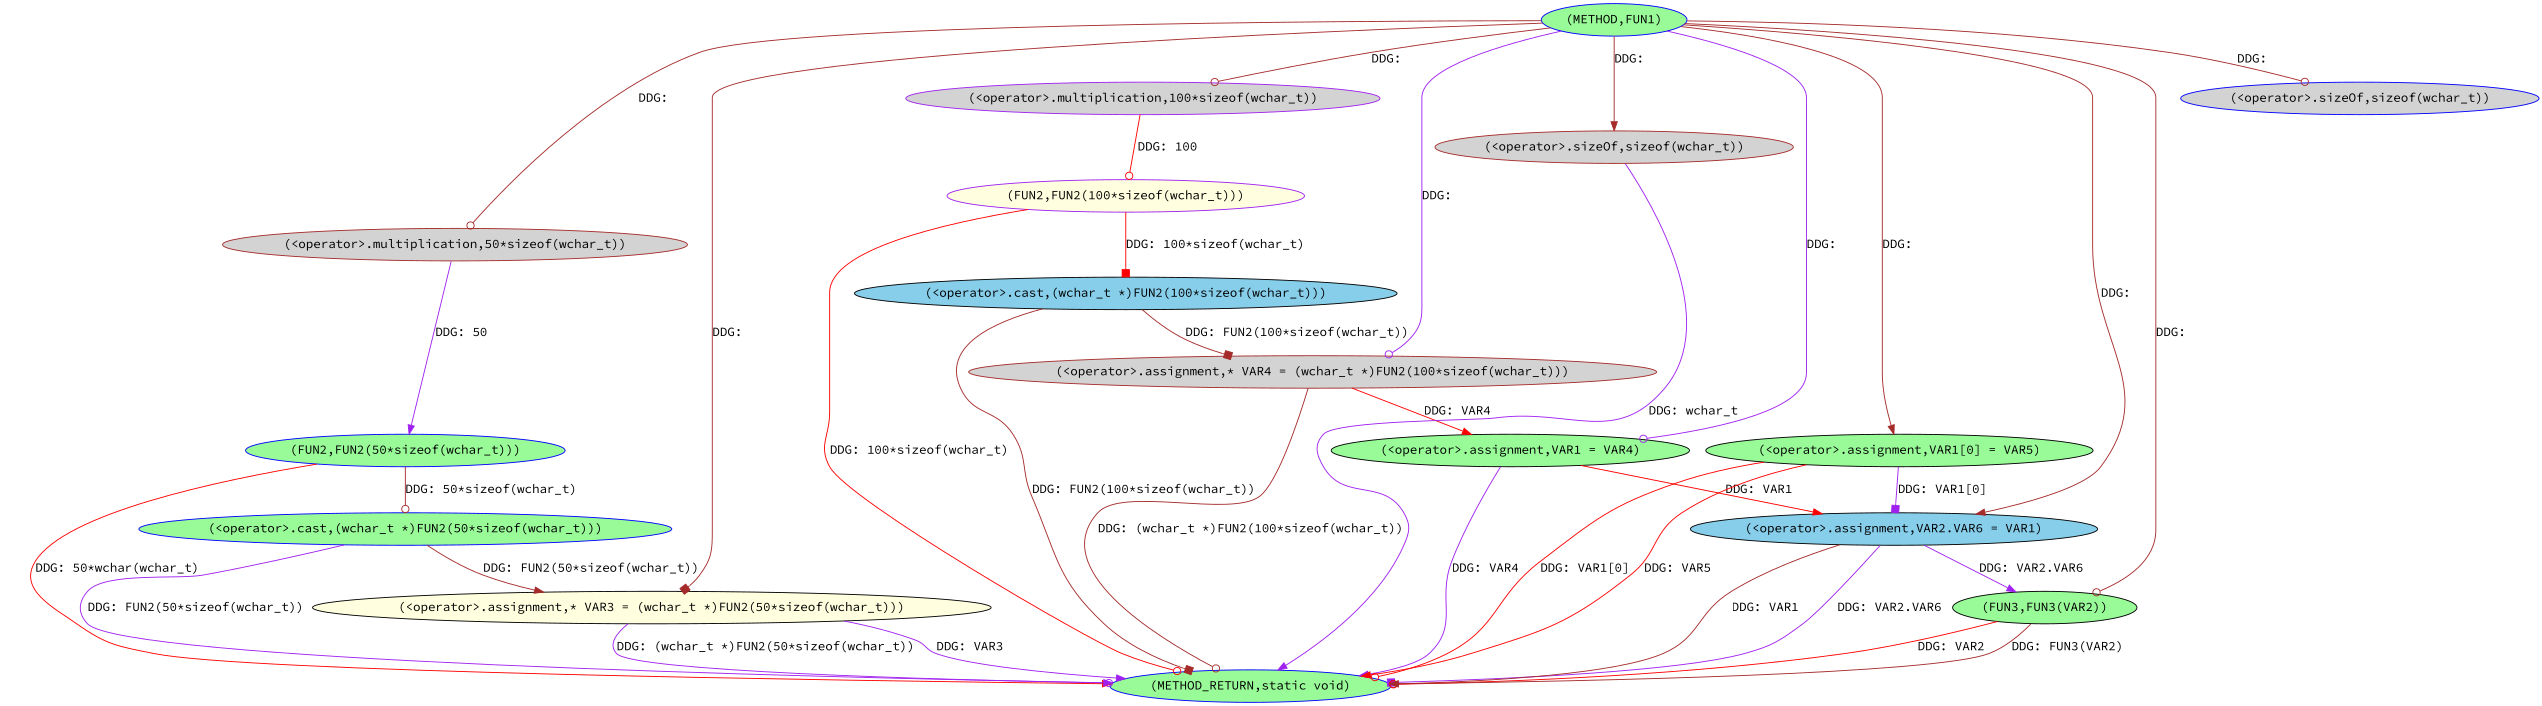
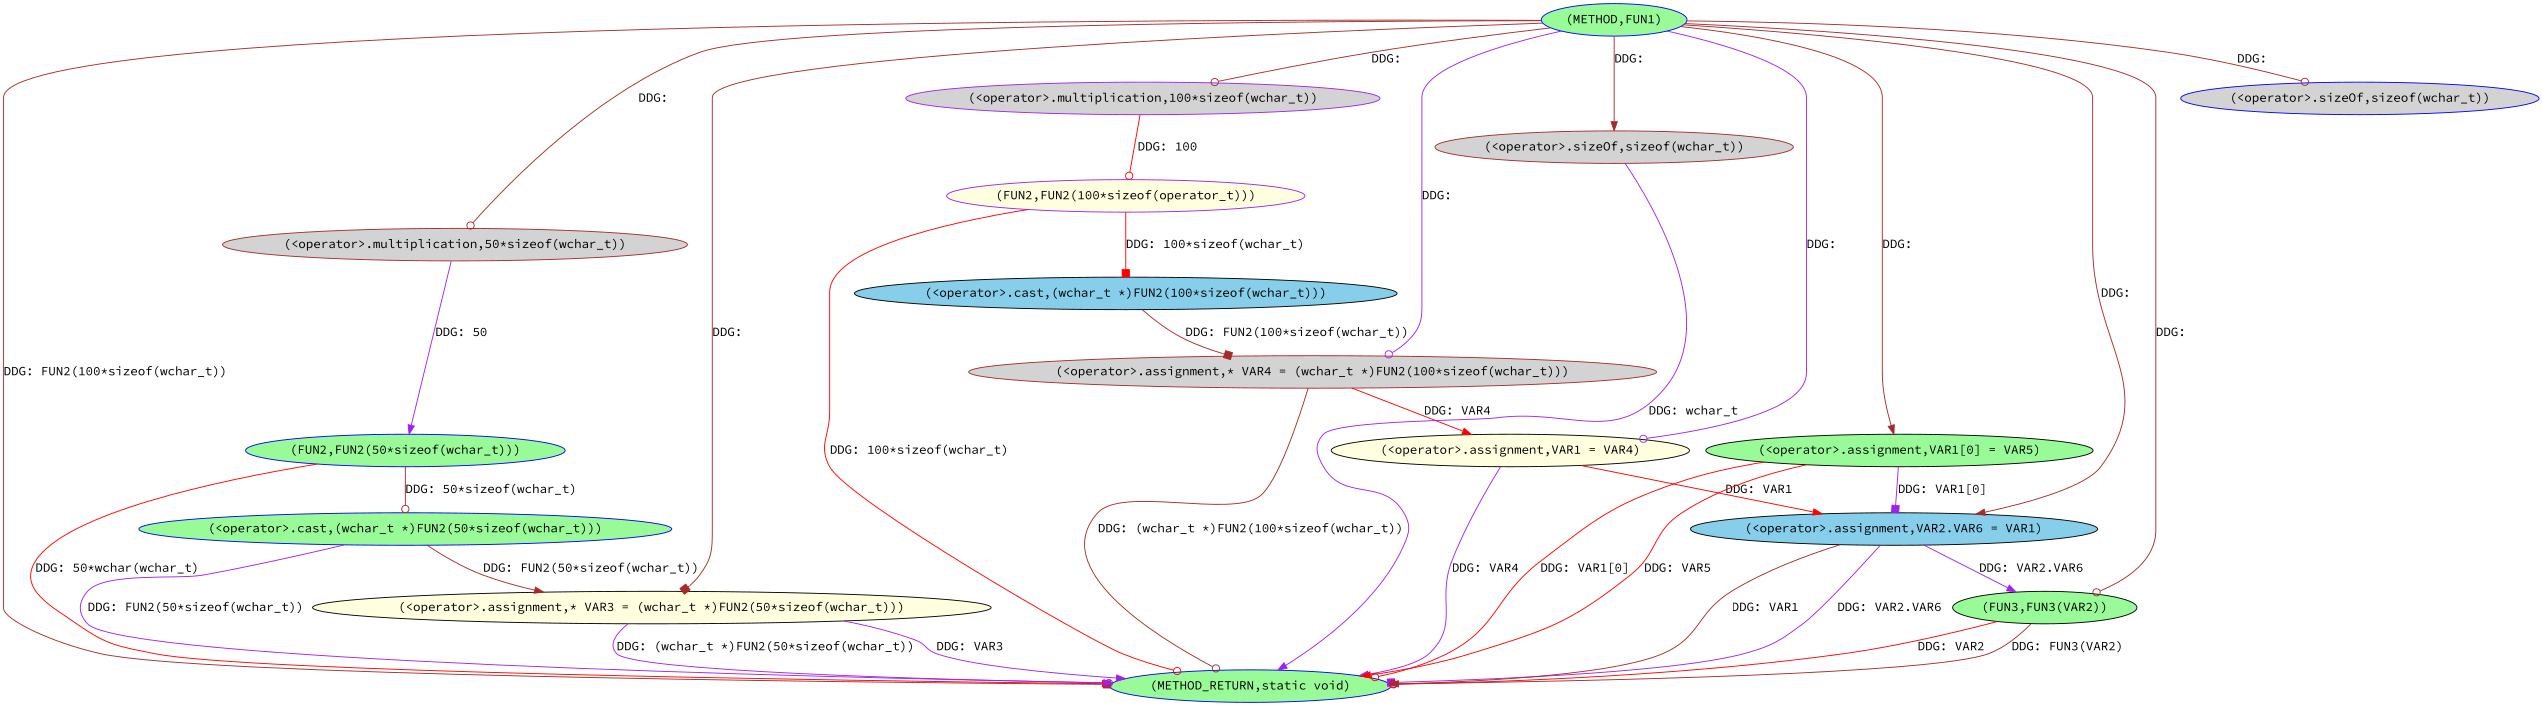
node "(FUN2,FUN2(100*sizeof(wchar_t)))": label "(FUN2,FUN2(100*sizeof(wchar_t)))" -> "(FUN2,FUN2(100*sizeof(operator_t)))"
node "(<operator>.assignment,VAR1 = VAR4)": fillcolor palegreen -> lightyellow
edge "(<operator>.cast,(wchar_t *)FUN2(100*sizeof(wchar_t)))" -> "(METHOD_RETURN,static void)": now "(METHOD,FUN1)" -> "(METHOD_RETURN,static void)"
